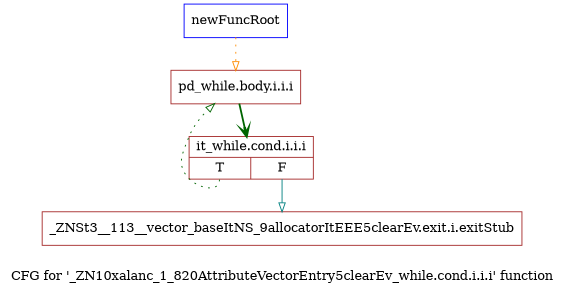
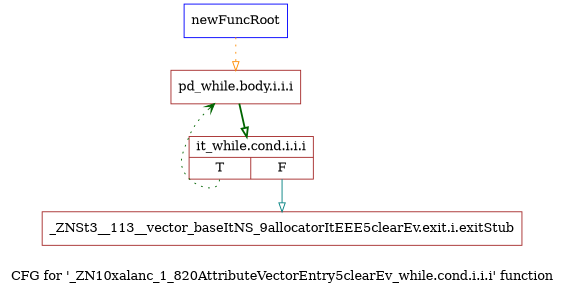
edge "pd_while.body.i.i.i" -> "it_while.cond.i.i.i": arrowhead vee -> onormal
edge "it_while.cond.i.i.i" -> "pd_while.body.i.i.i": arrowhead onormal -> vee
